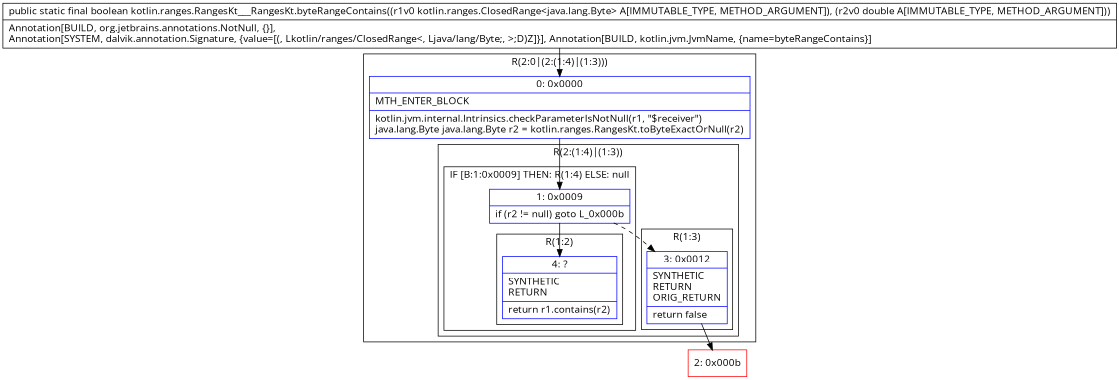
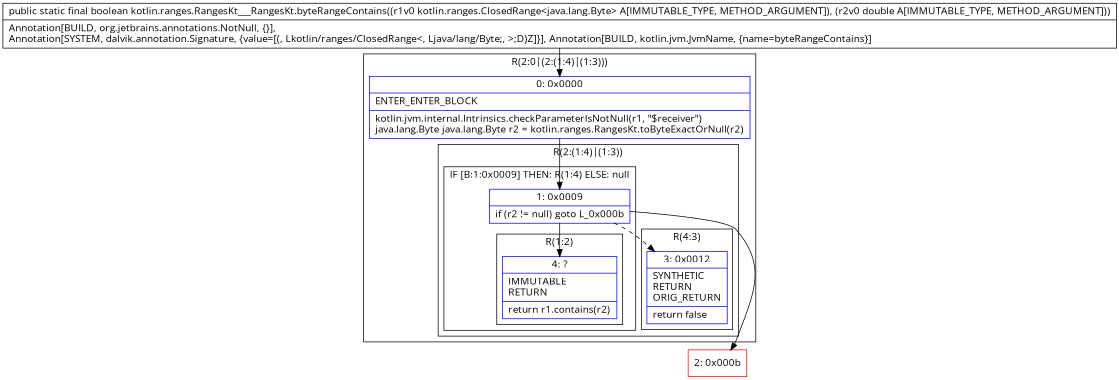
node "0: 0x0000": text "MTH_ENTER_BLOCK" -> "ENTER_ENTER_BLOCK"
cluster "R(1:3)": label "R(1:3)" -> "R(4:3)"
node "4: ?": text "SYNTHETIC" -> "IMMUTABLE"
edge "3: 0x0012" -> "2: 0x000b": now "1: 0x0009" -> "2: 0x000b"
